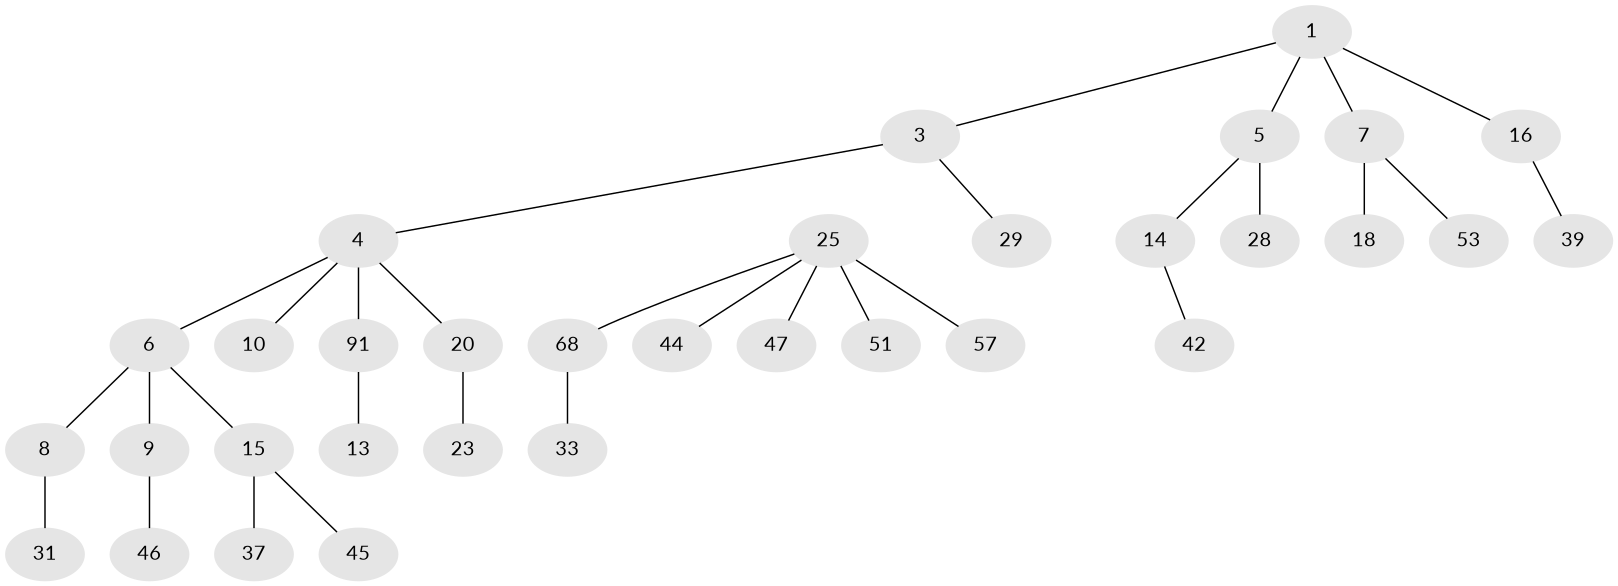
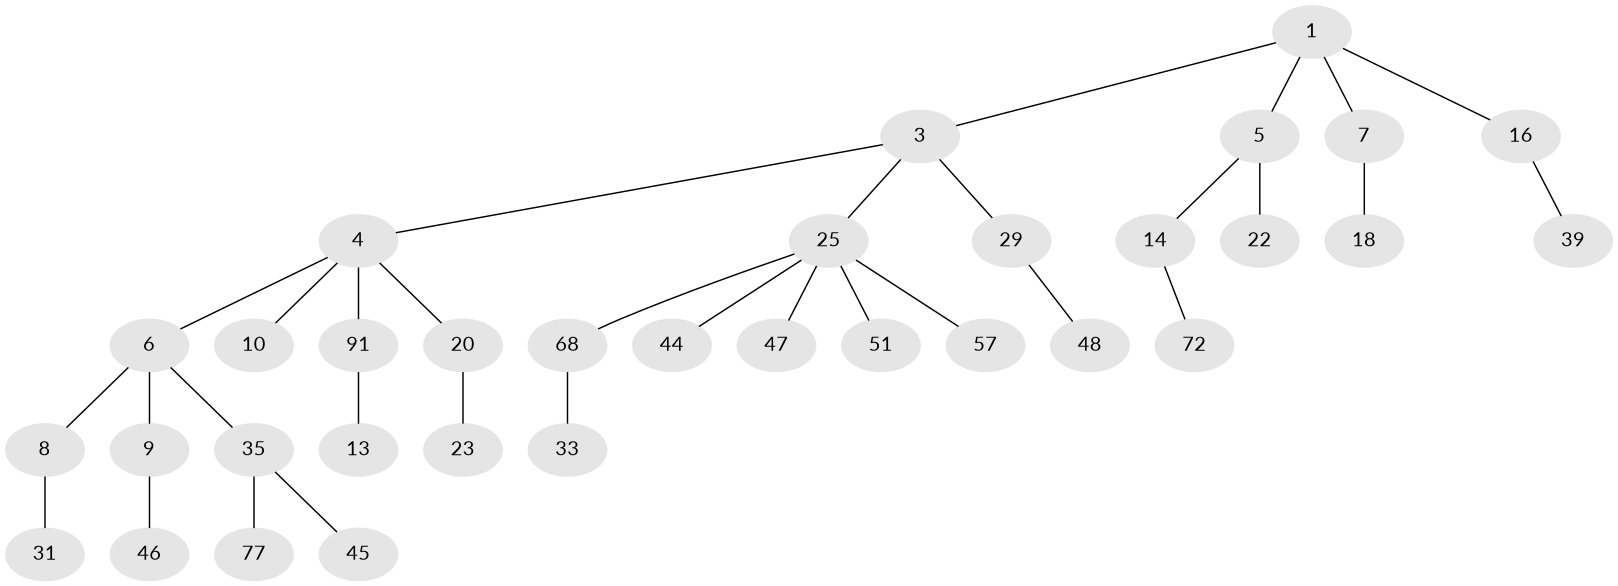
edge "3" -- "25": added
node "28": label "28" -> "22"
node "53": removed
node "48": added
node "42": label "42" -> "72"
node "15": label "15" -> "35"
node "37": label "37" -> "77"
